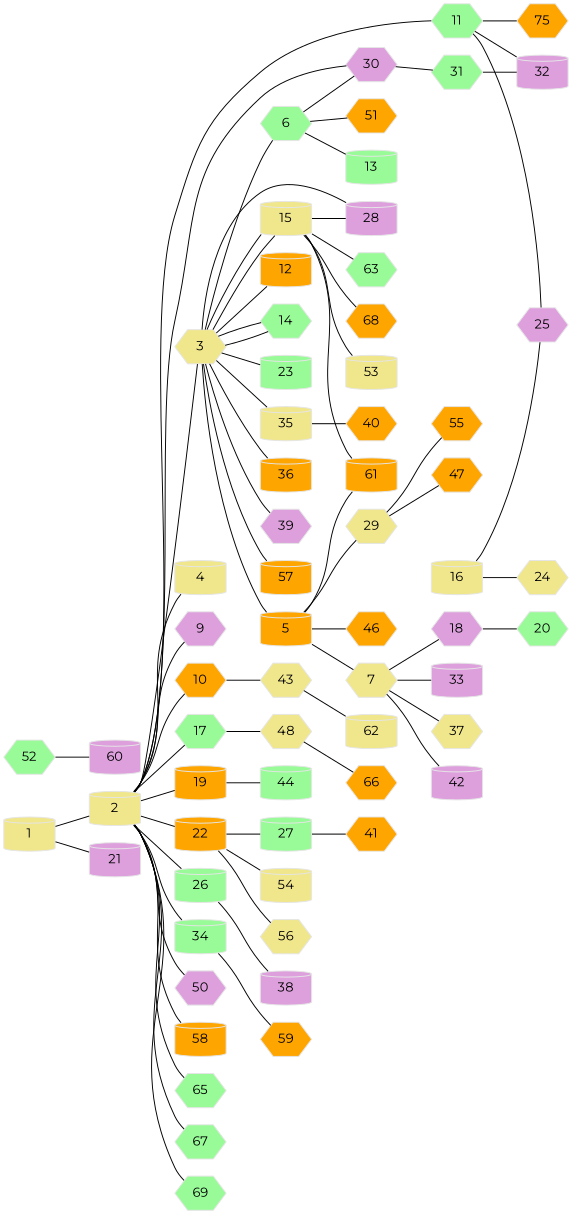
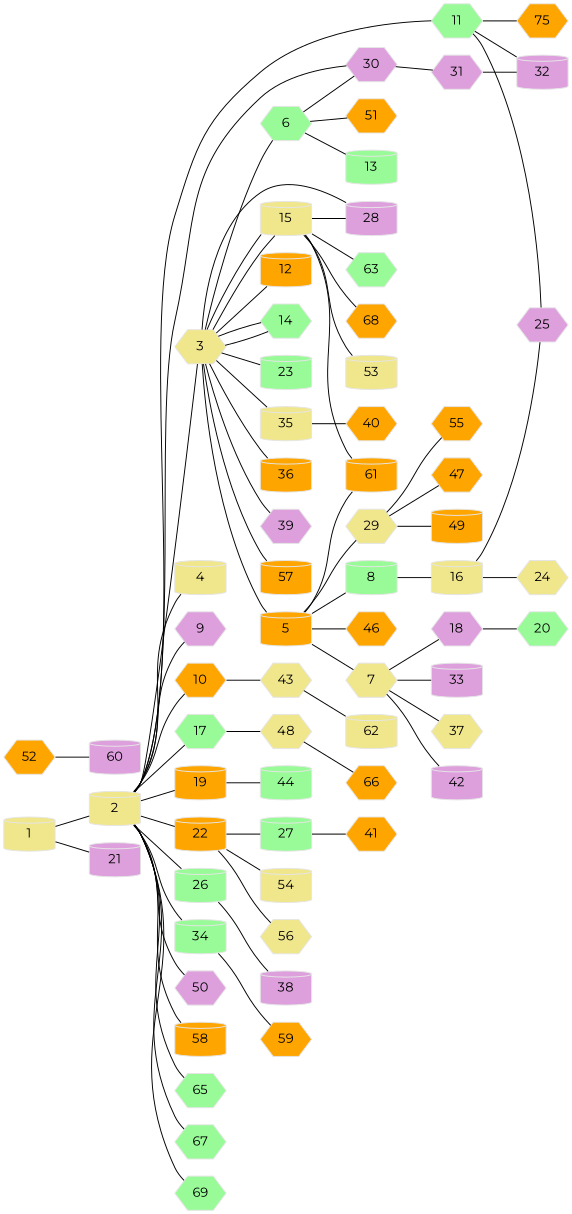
node "31": fillcolor palegreen -> plum
node "49": added
node "8": added
node "52": fillcolor palegreen -> orange
